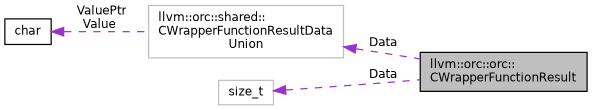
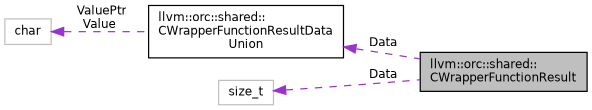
node "char": color black -> grey75
node "llvm::orc::shared:: CWrapperFunctionResultData Union": color grey75 -> black
node "llvm::orc::orc:: CWrapperFunctionResult": label "llvm::orc::orc:: CWrapperFunctionResult" -> "llvm::orc::shared:: CWrapperFunctionResult"
